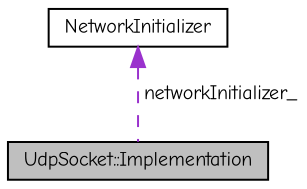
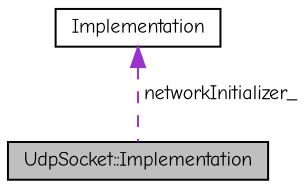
node "NetworkInitializer": label "NetworkInitializer" -> "Implementation"
